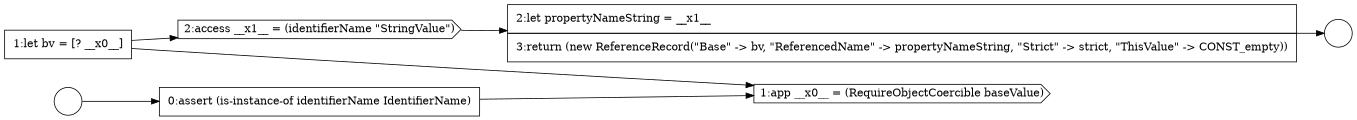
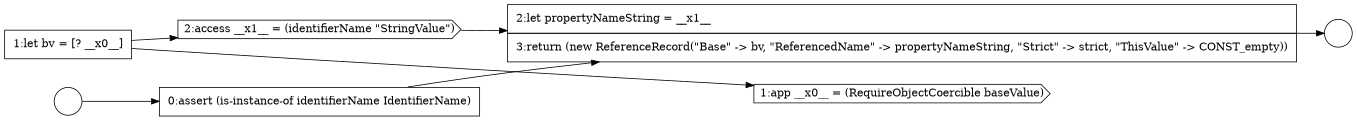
edge "0:assert (is-instance-of identifierName IdentifierName)" -> "1:app __x0__ = (RequireObjectCoercible baseValue)": now "0:assert (is-instance-of identifierName IdentifierName)" -> "2:let propertyNameString = __x1__"
